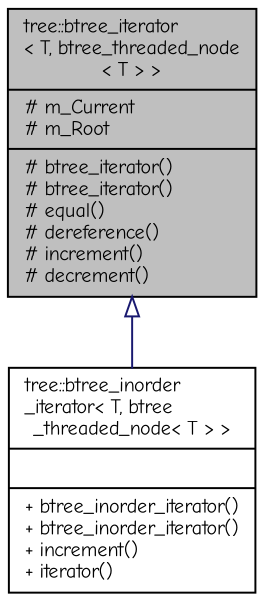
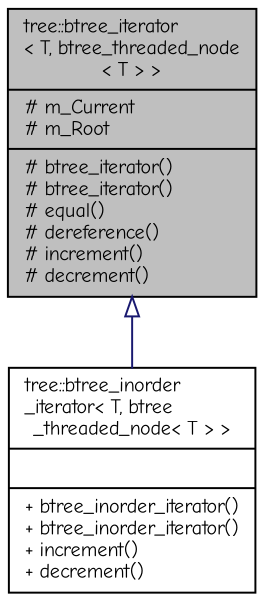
node "tree::btree_inorder": text "+ iterator()" -> "+ decrement()"
